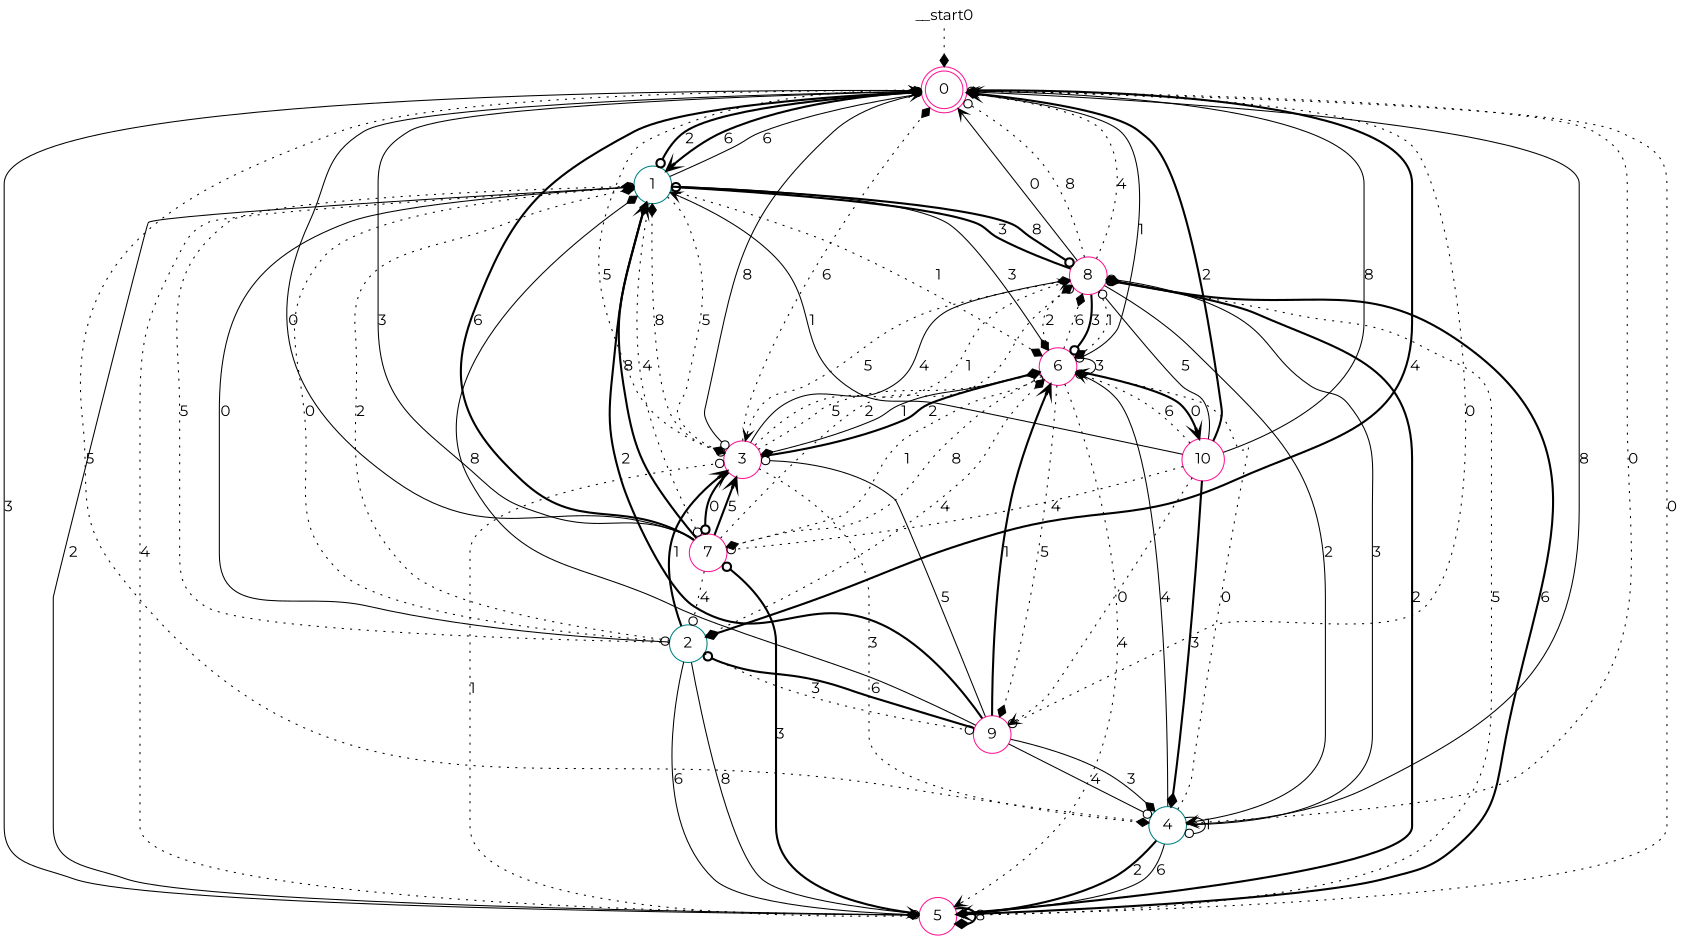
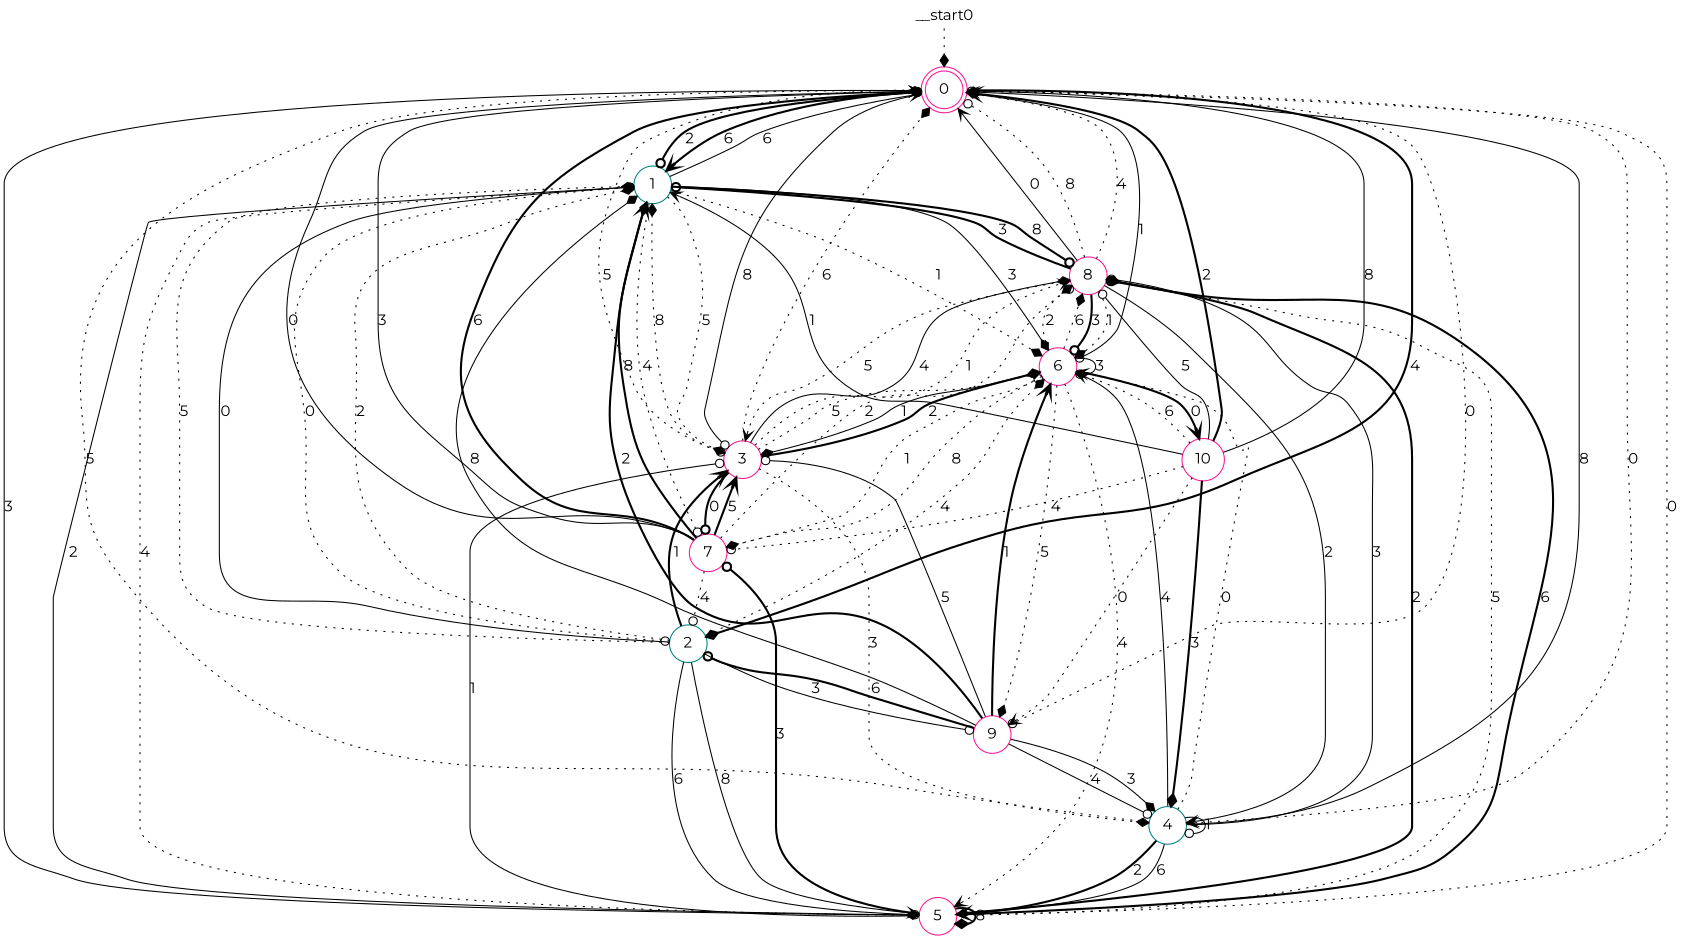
edge "2" -> "9": style dotted -> solid
edge "5" -> "3": style dotted -> solid
